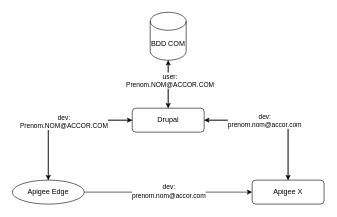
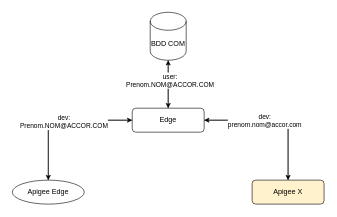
node "Drupal": label "Drupal" -> "Edge"
edge "Apigee Edge" -> "Apigee X": removed, label "dev: prenom.nom@accor.com"
node "Apigee X": fillcolor #ffffff -> #fff2cc
